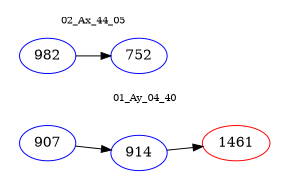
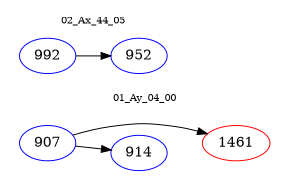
node "982": label "982" -> "992"
node "752": label "752" -> "952"
cluster "01_Ay_04_40": label "01_Ay_04_40" -> "01_Ay_04_00"
edge "914" -> "1461": now "907" -> "1461"
